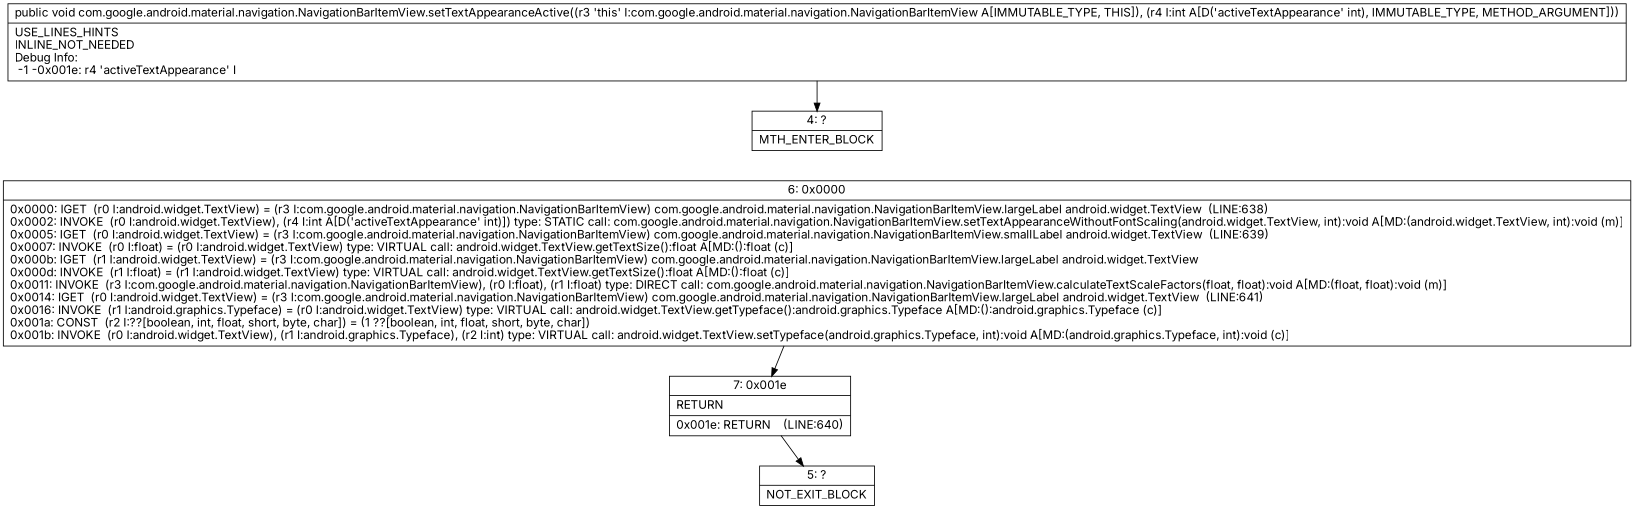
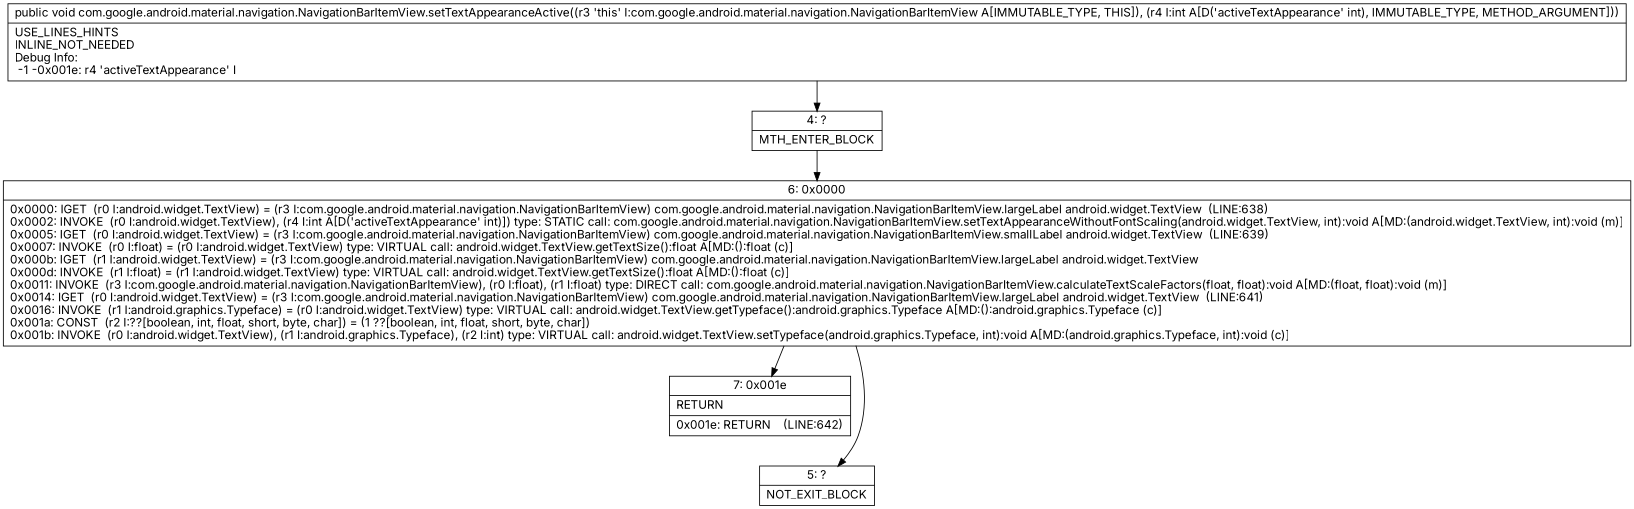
edge "4: ?" -> "6: 0x0000": added
node "7: 0x001e": text "0x001e: RETURN    (LINE:640)" -> "0x001e: RETURN    (LINE:642)"
edge "7: 0x001e" -> "5: ?": now "6: 0x0000" -> "5: ?"
